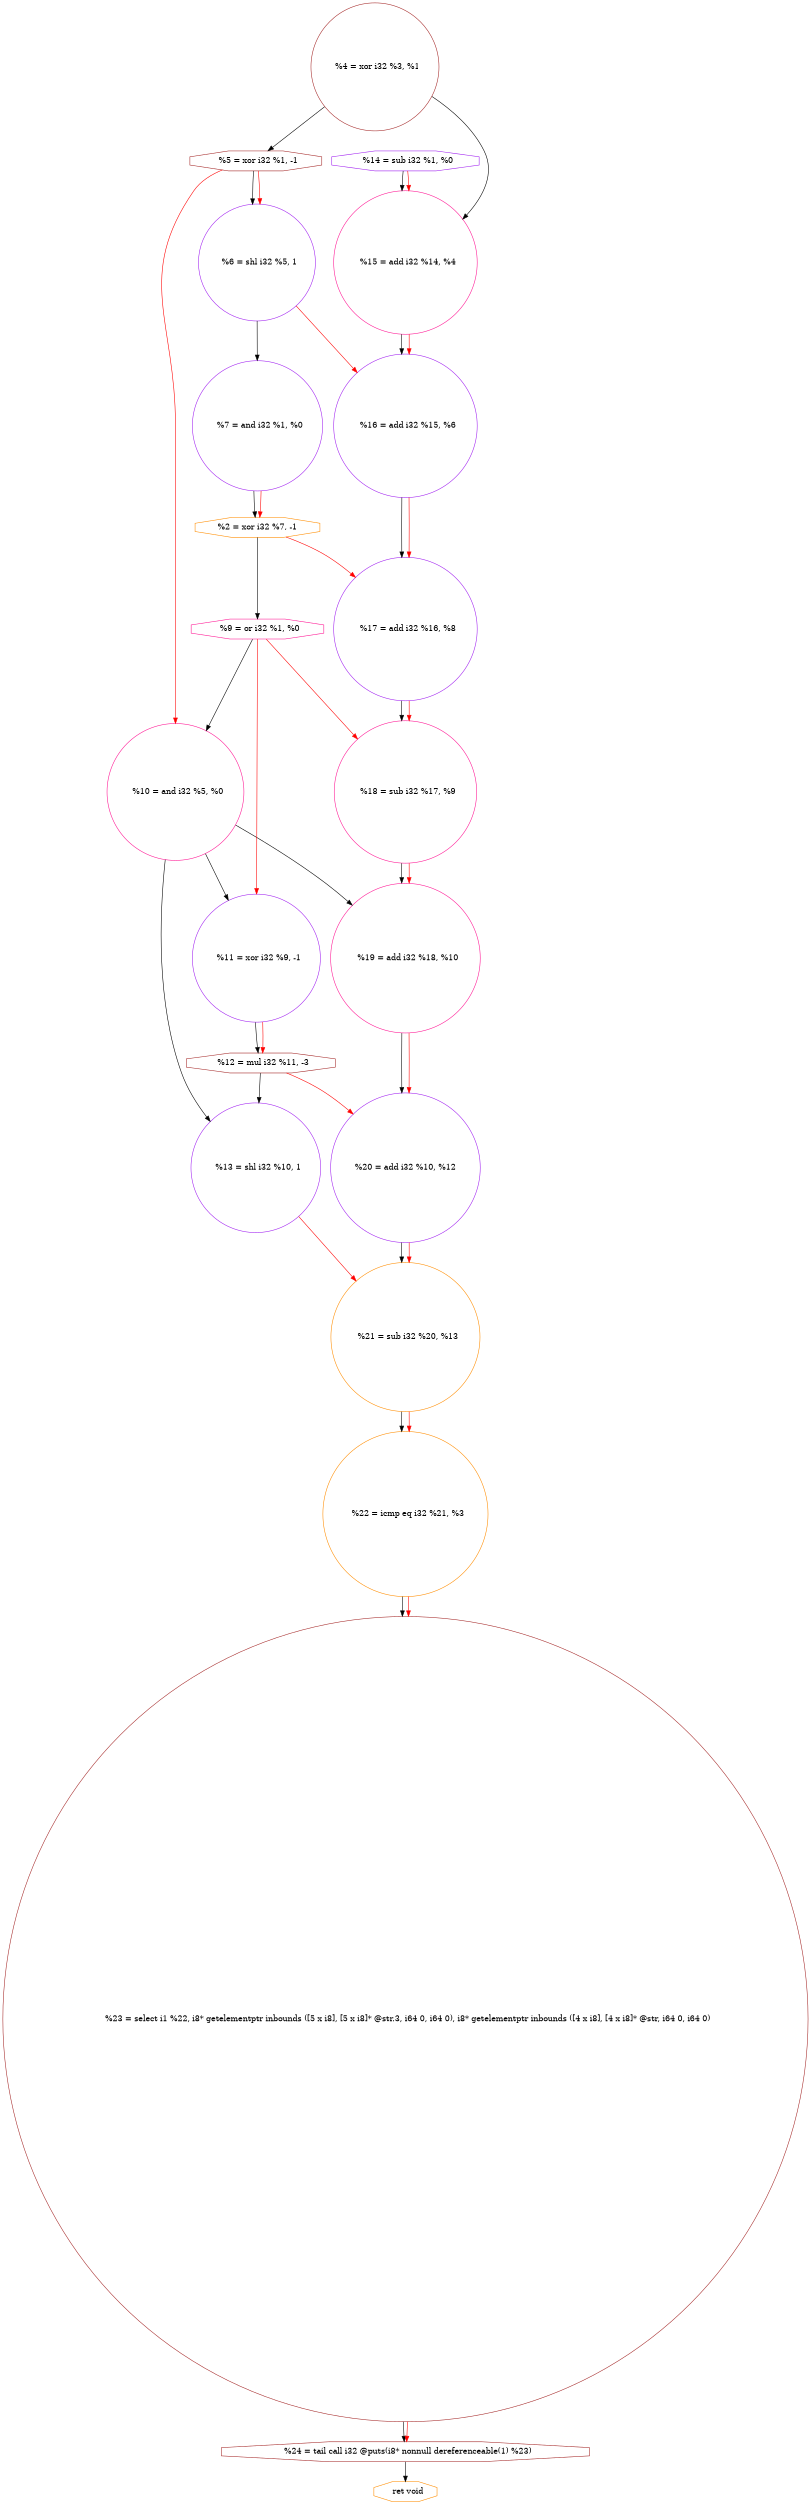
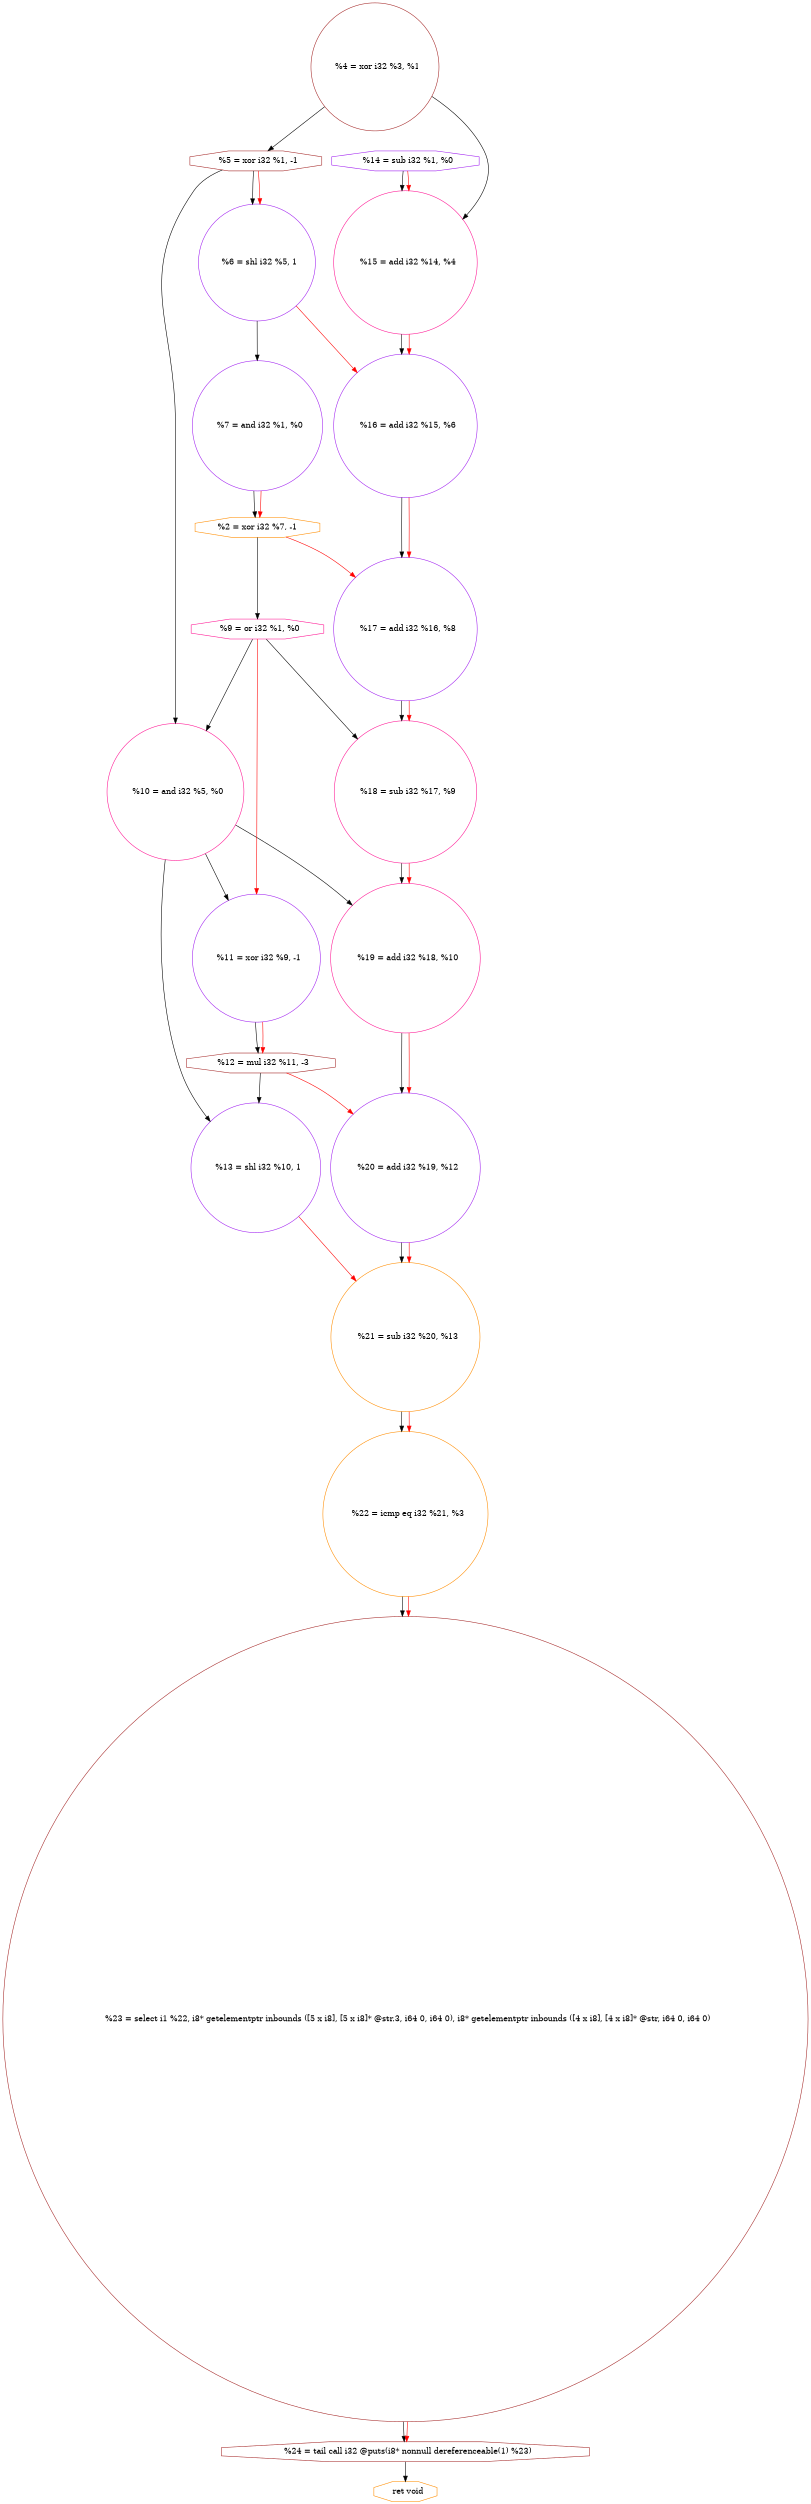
edge "%5 = xor i32 %1, -1" -> "%10 = and i32 %5, %0": color red -> black
edge "%9 = or i32 %1, %0" -> "%18 = sub i32 %17, %9": color red -> black
node "%20 = add i32 %10, %12": label "%20 = add i32 %10, %12" -> "%20 = add i32 %19, %12"
